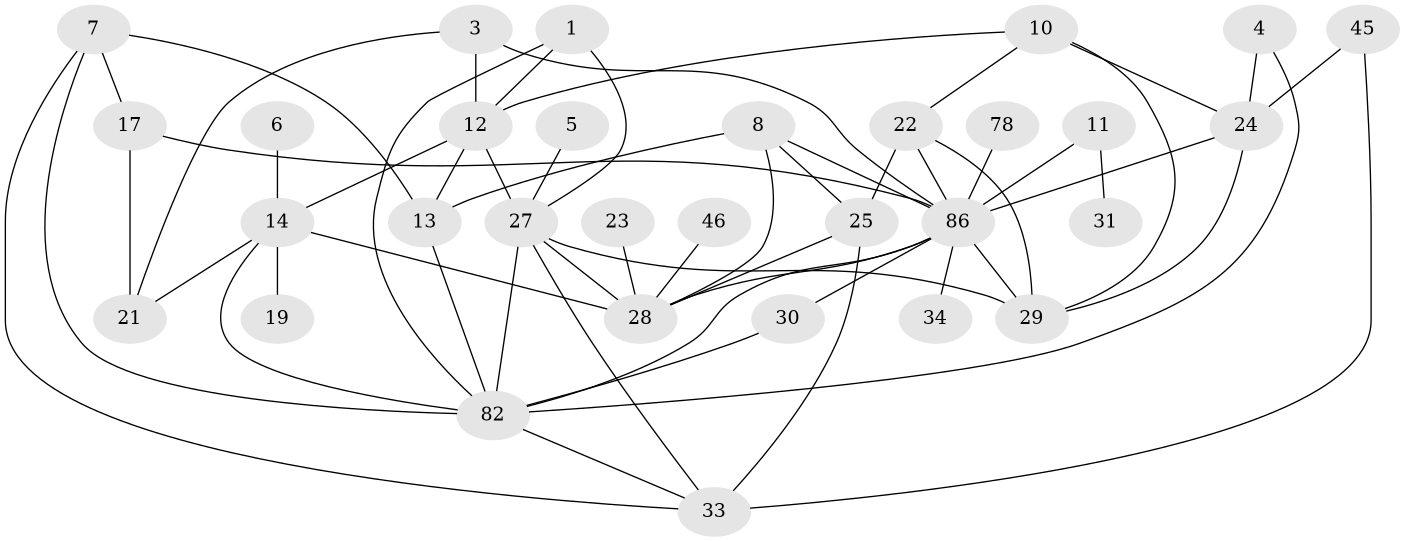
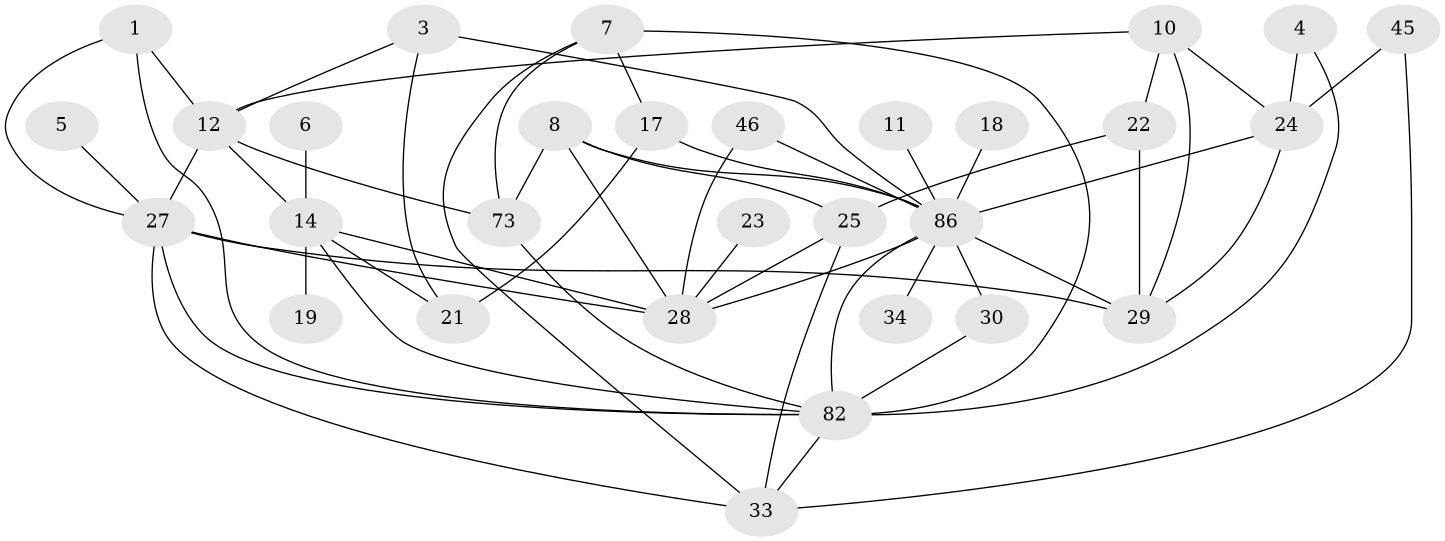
node "78": label "78" -> "18"
edge "22" -- "86": now "46" -- "86"
node "13": label "13" -> "73"
node "31": removed
